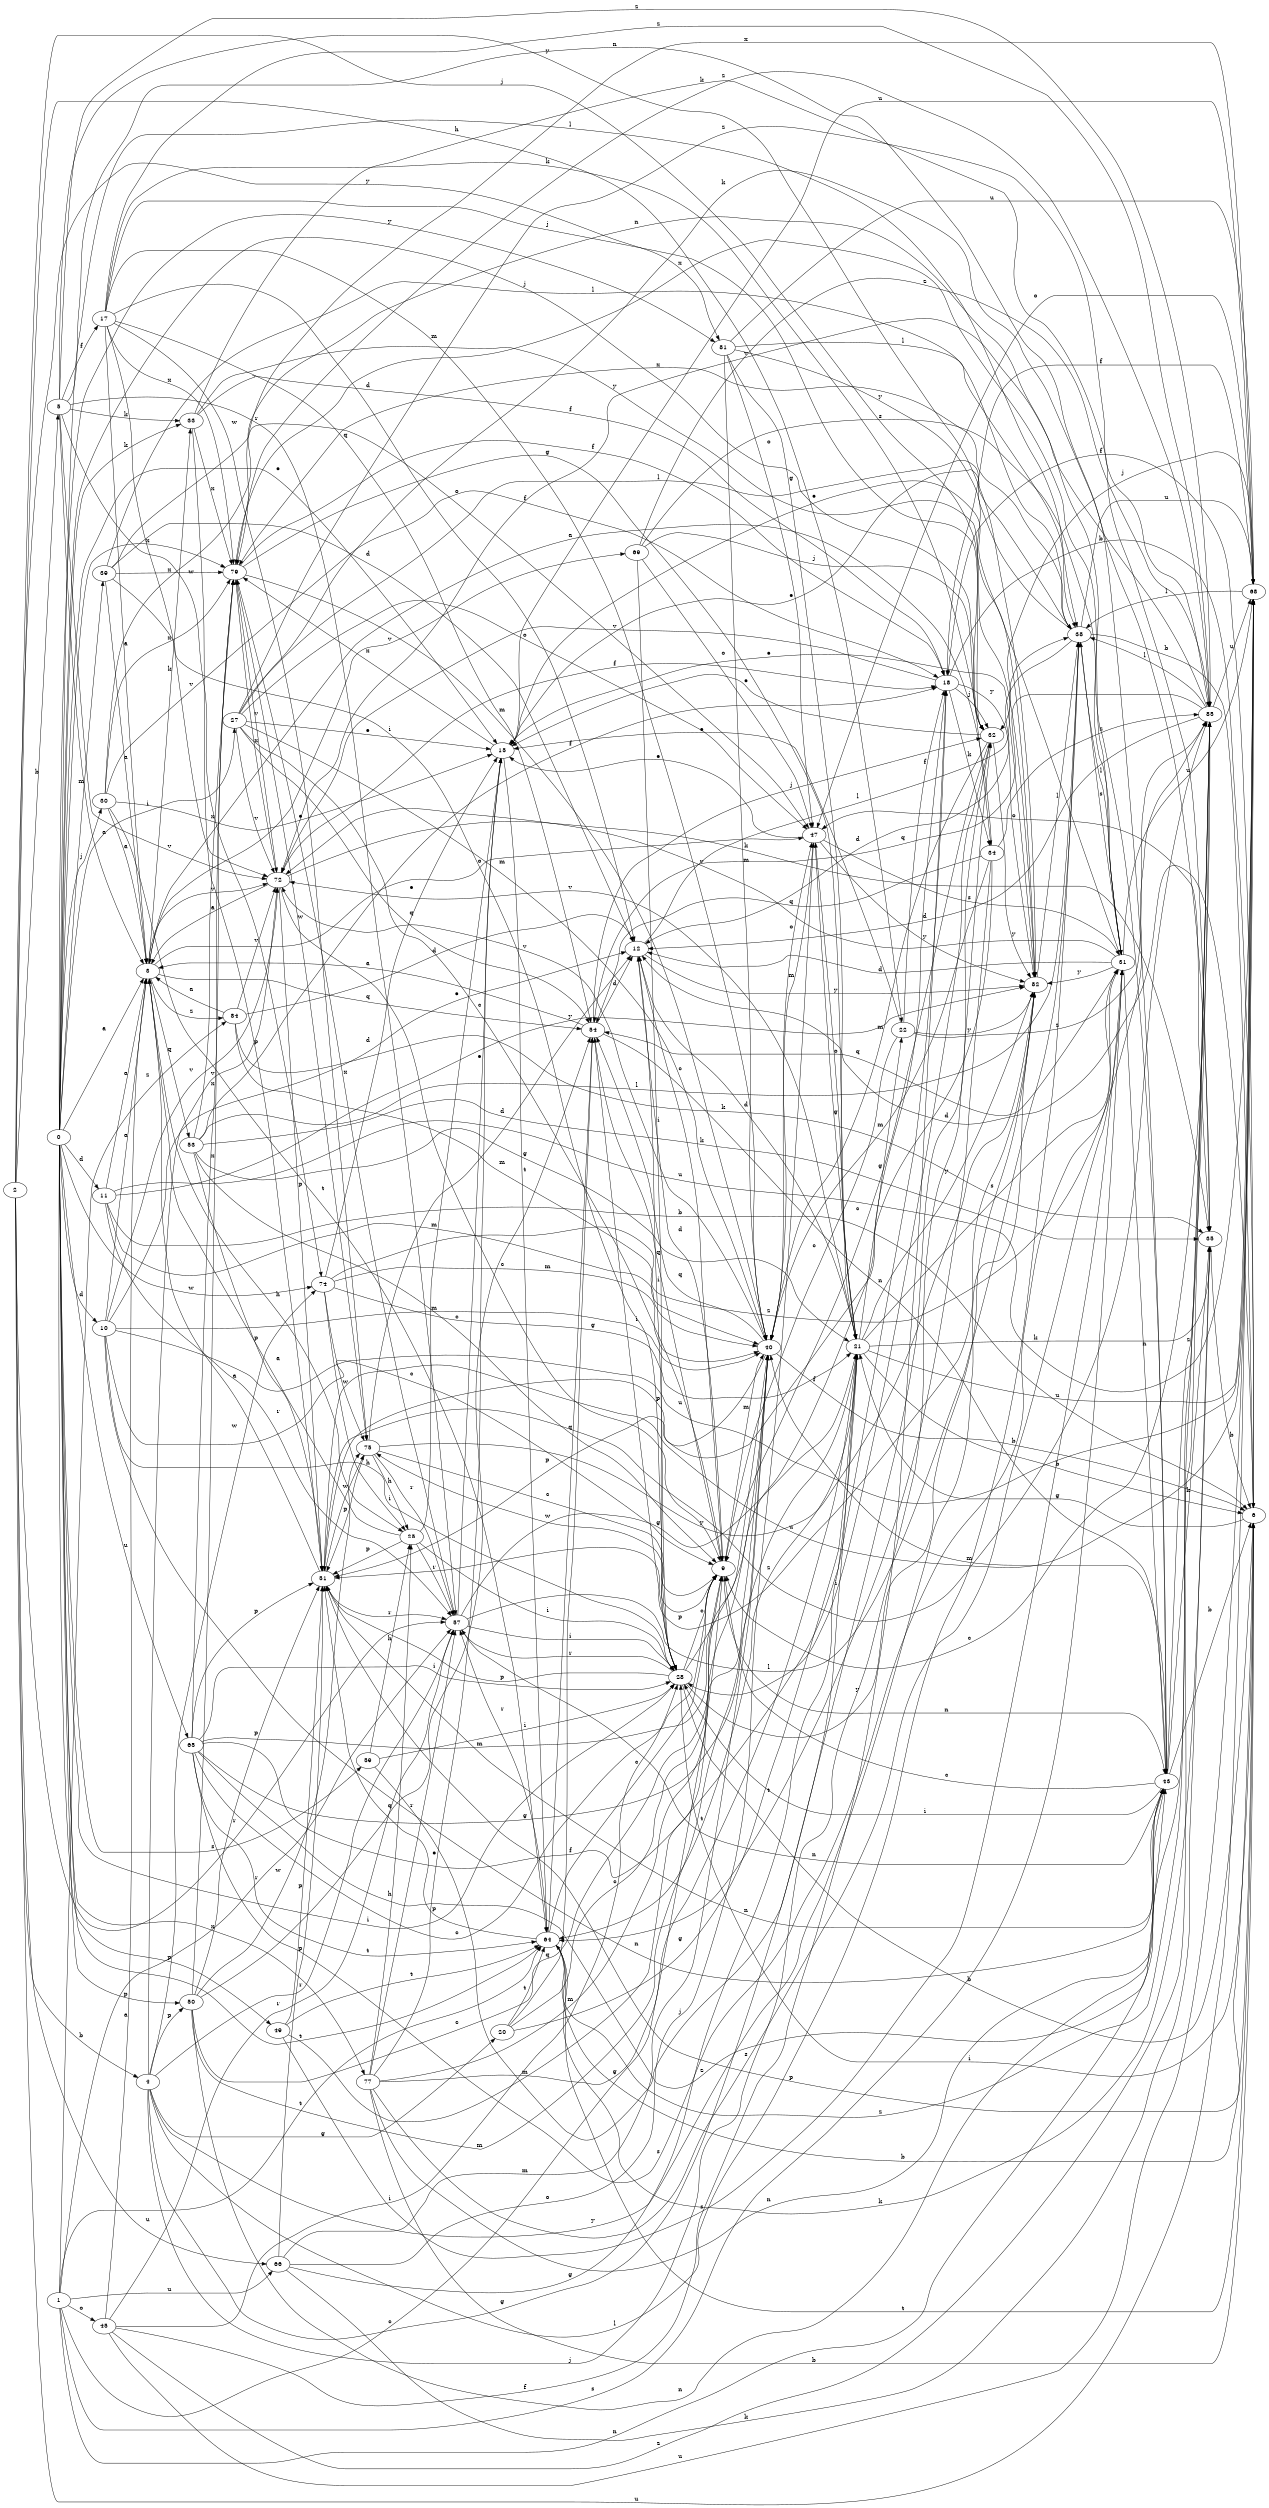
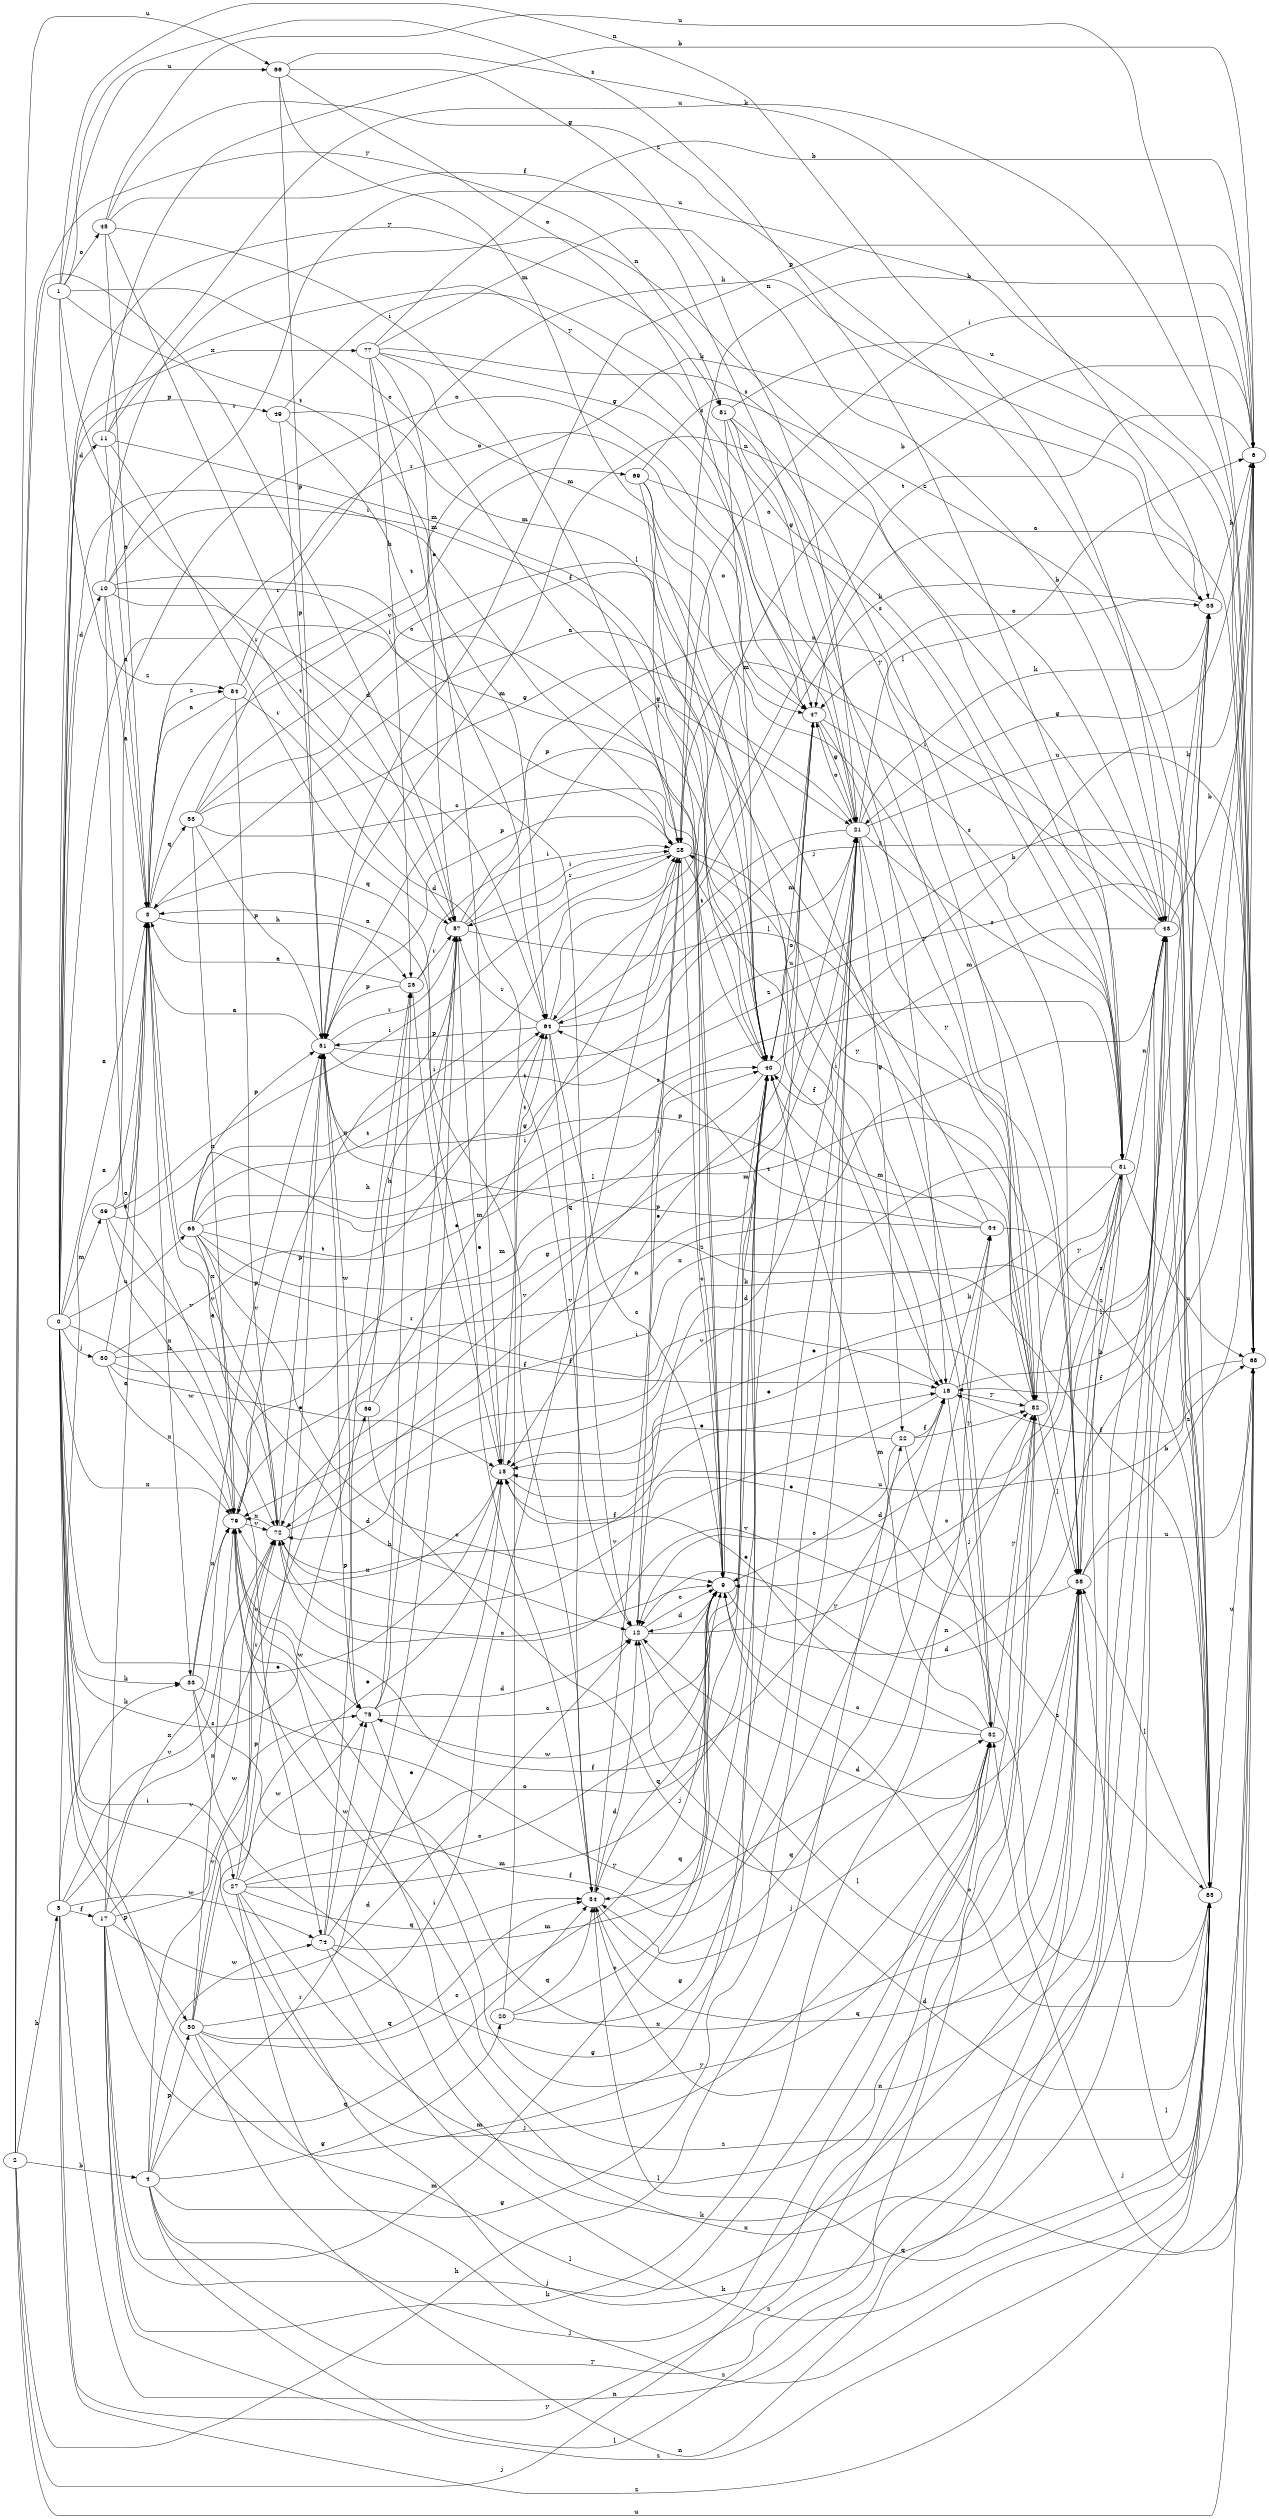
edge "50" -> "28": added, label "i"
